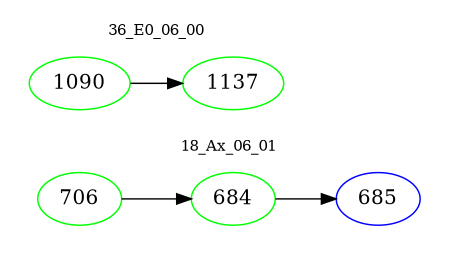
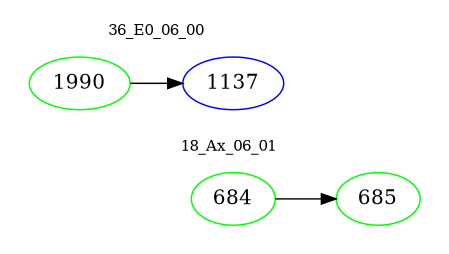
node "1090": label "1090" -> "1990"
node "1137": color green -> blue
node "706": removed
node "685": color blue -> green
